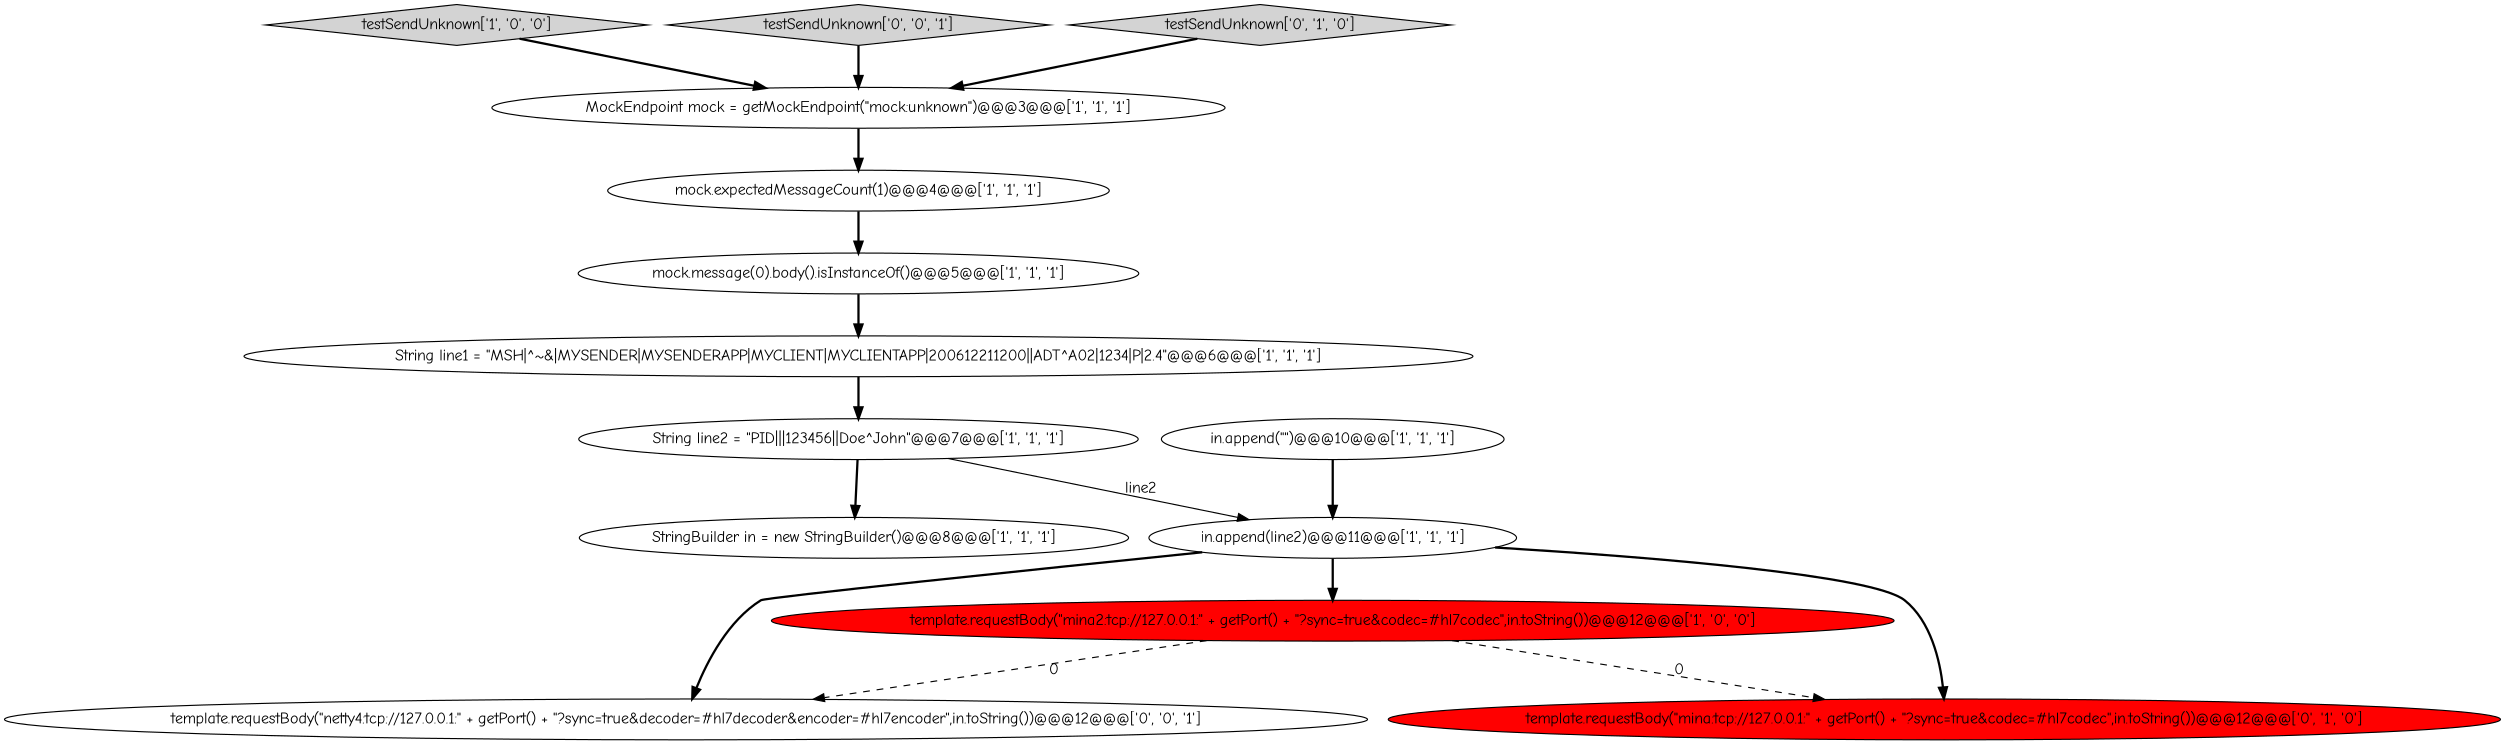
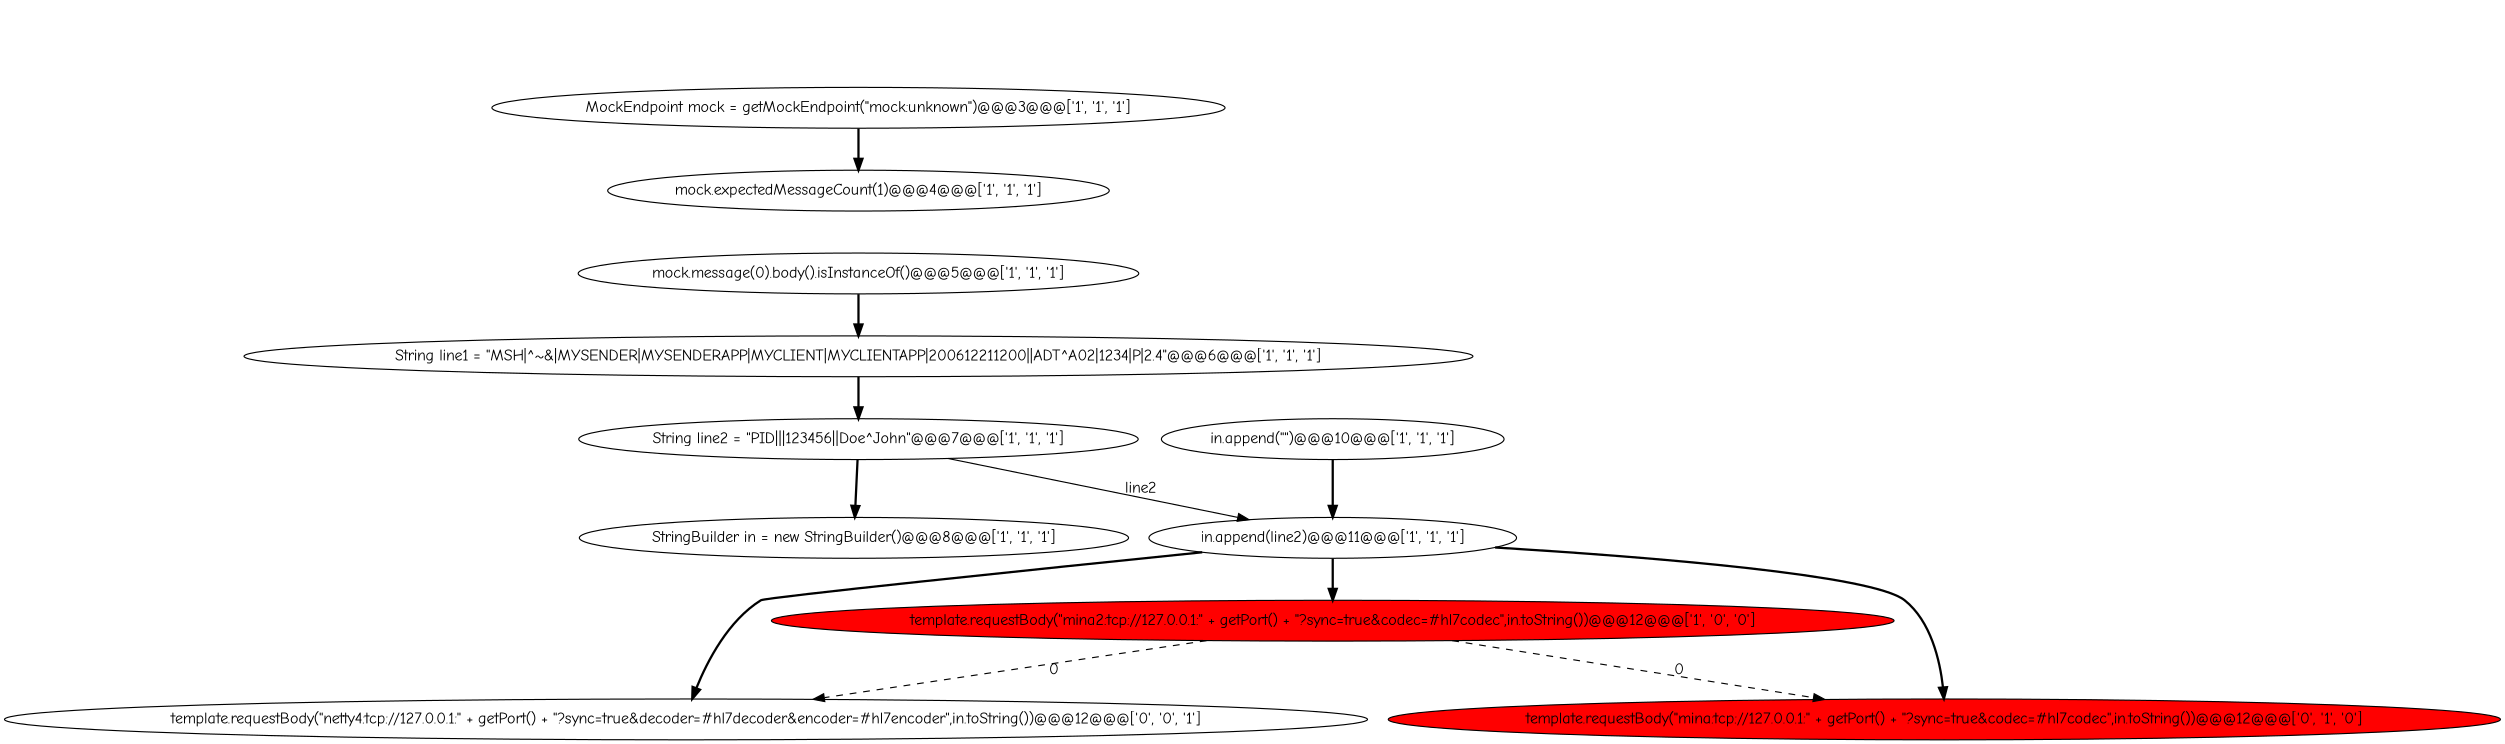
node "testSendUnknown['1', '0', '0']": removed
node "testSendUnknown['0', '0', '1']": removed
node "testSendUnknown['0', '1', '0']": removed
edge "mock.expectedMessageCount(1)@@@4@@@['1', '1', '1']" -> "mock.message(0).body().isInstanceOf()@@@5@@@['1', '1', '1']": removed
